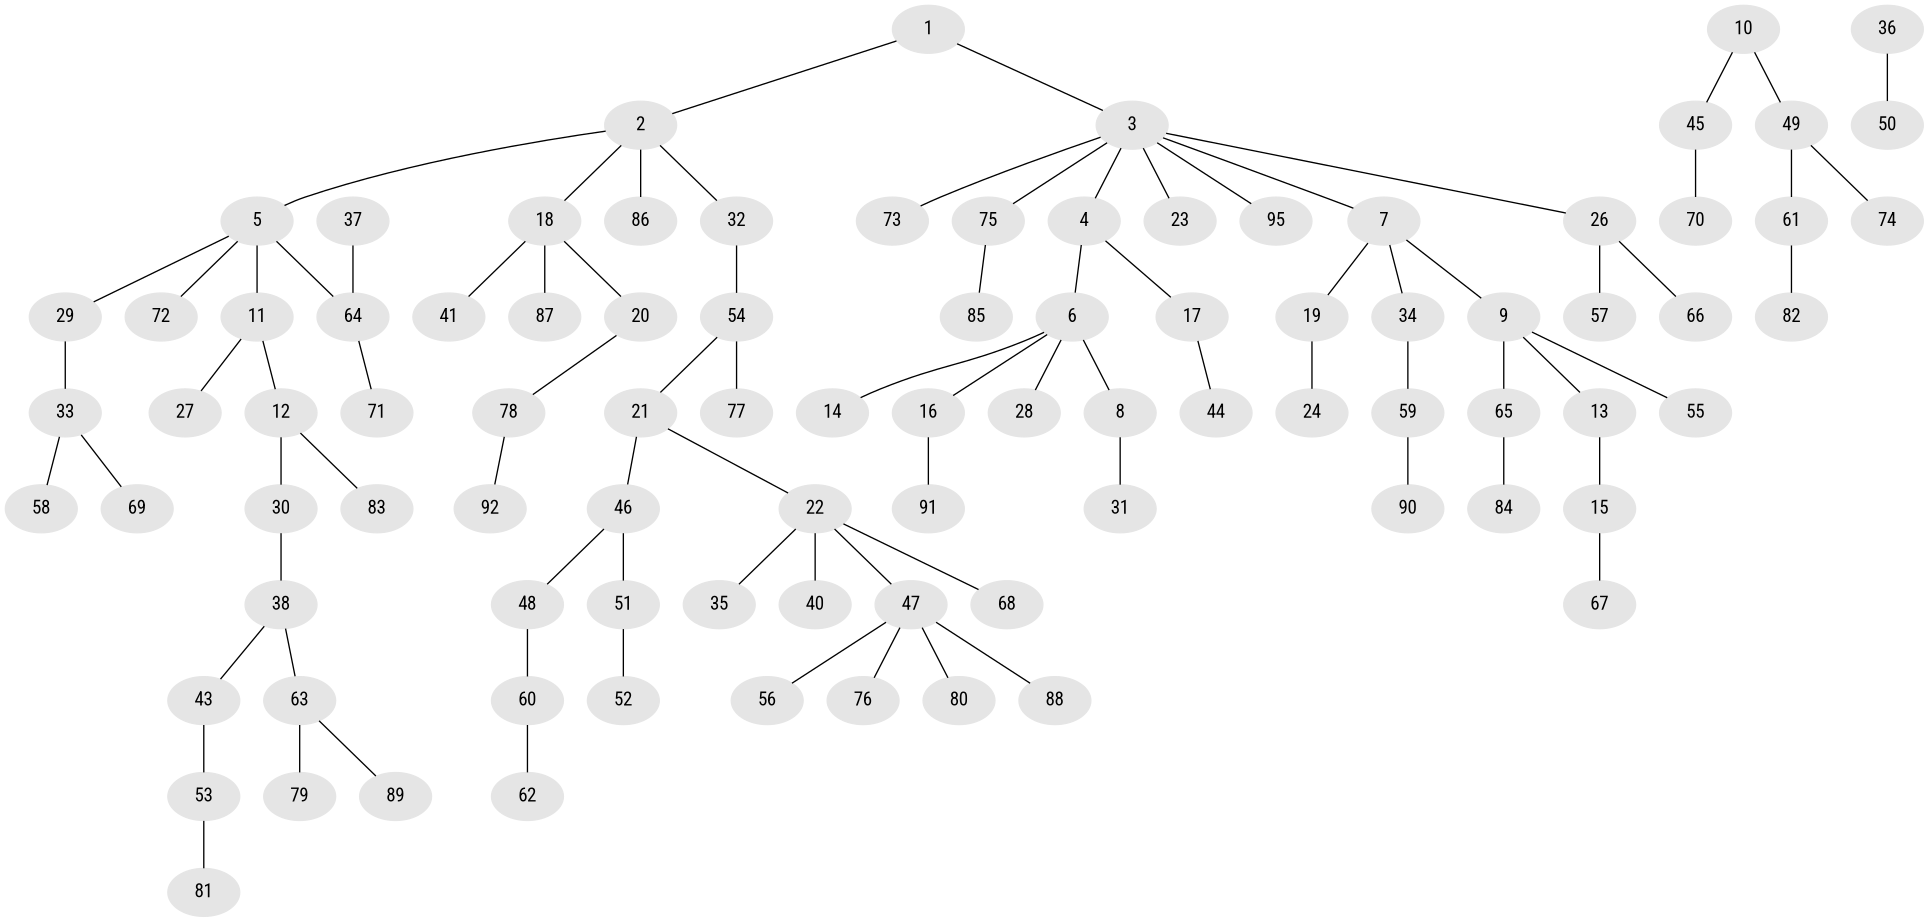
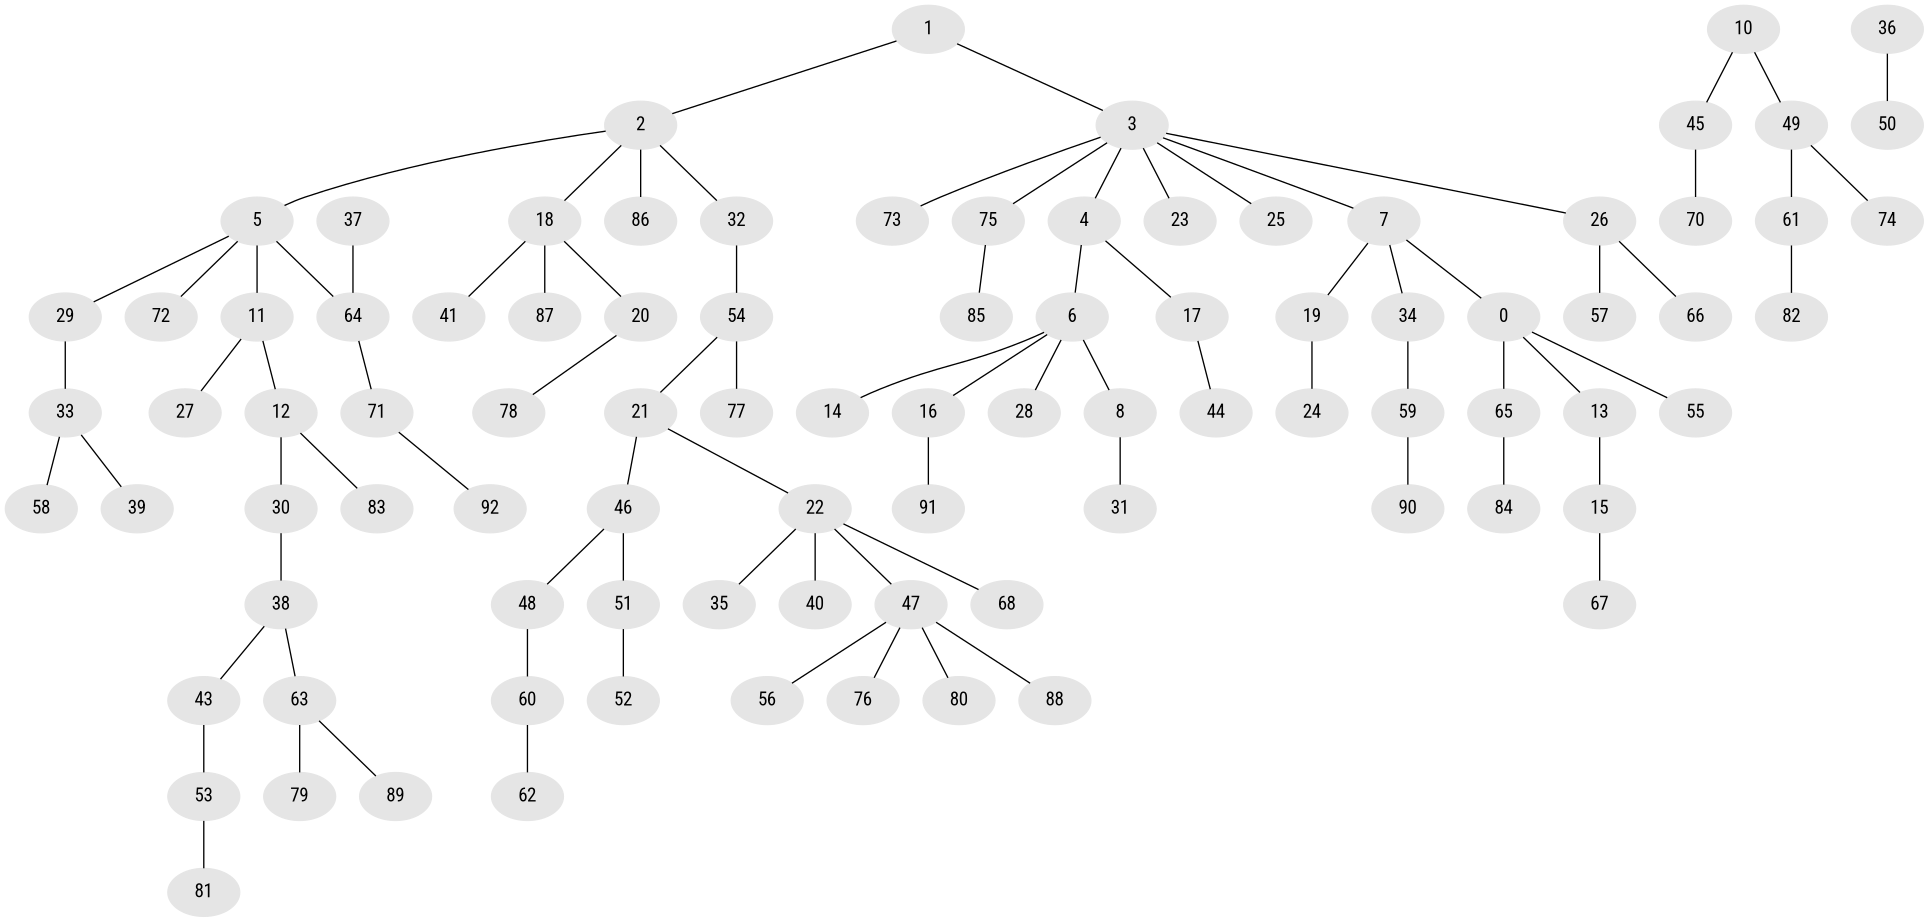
node "95": label "95" -> "25"
node "9": label "9" -> "0"
edge "78" -- "92": now "71" -- "92"
node "69": label "69" -> "39"
